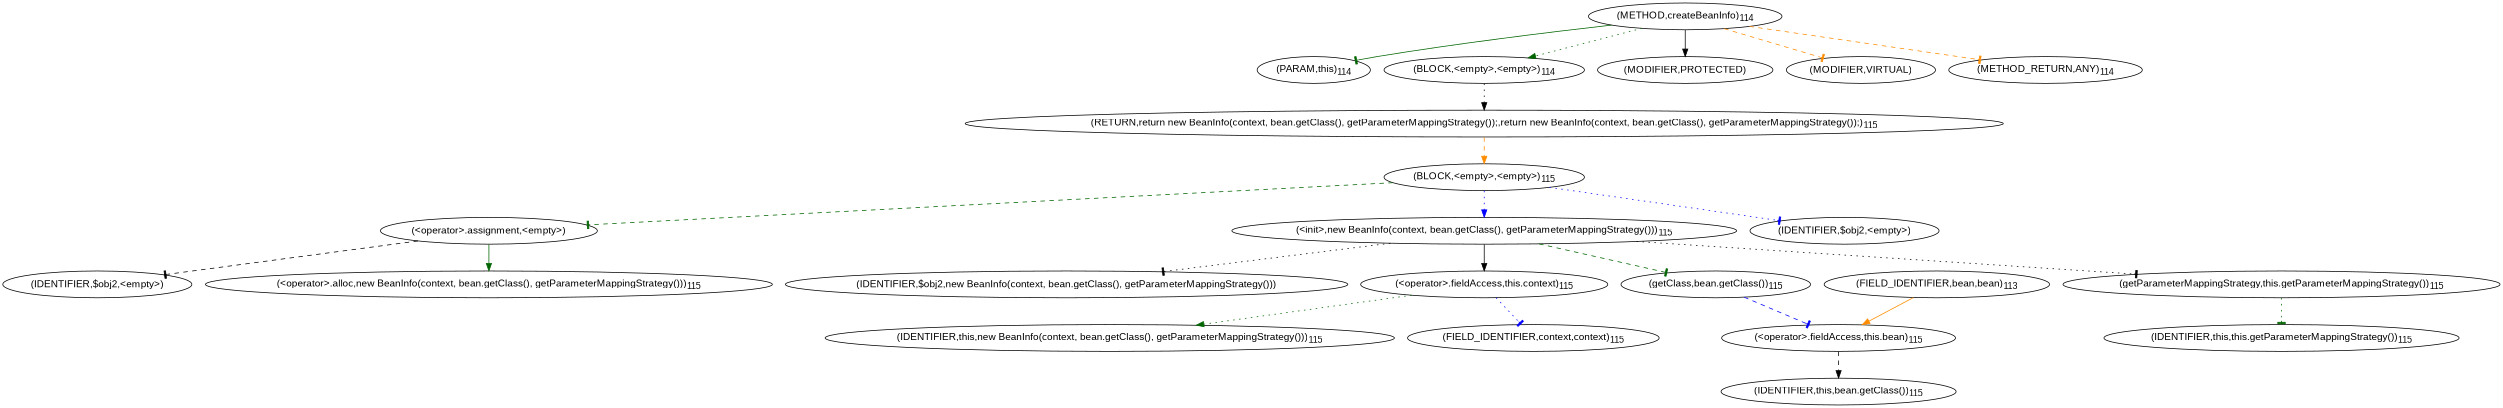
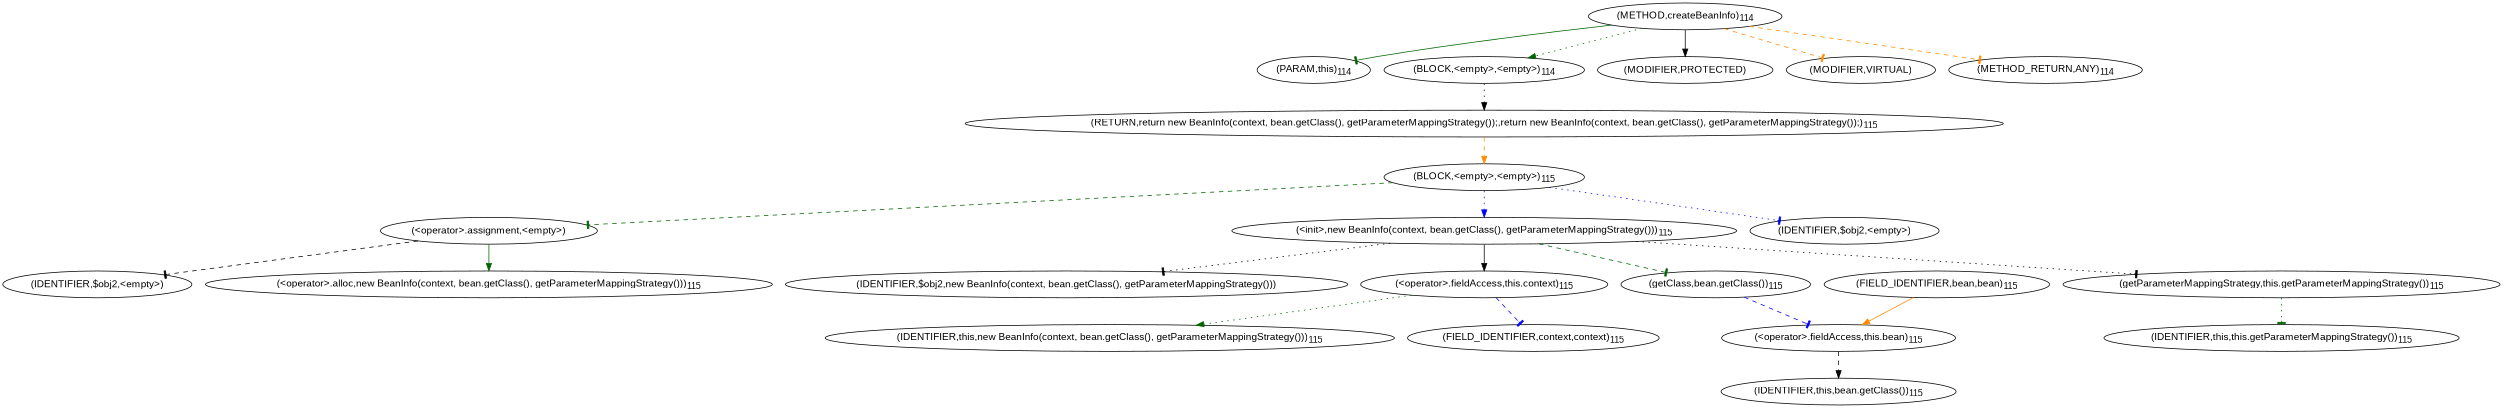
node "(FIELD_IDENTIFIER,bean,bean)": text "113" -> "115"
edge "(<operator>.fieldAccess,this.context)" -> "(FIELD_IDENTIFIER,context,context)": style dotted -> dashed
